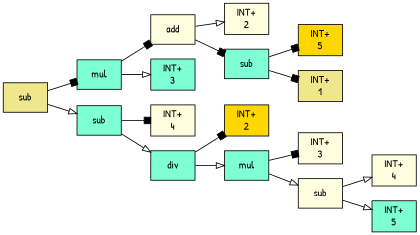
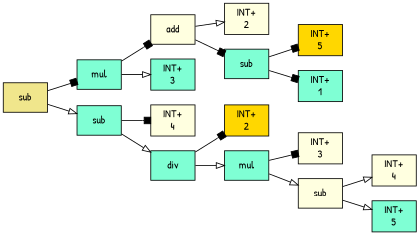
node "INT+ 1": fillcolor khaki -> aquamarine
